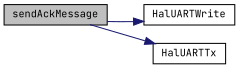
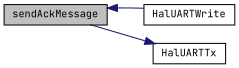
edge "sendAckMessage" -> "HalUARTWrite": reversed
